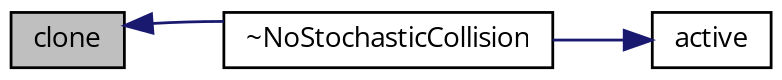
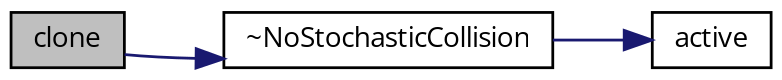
edge "~NoStochasticCollision" -> "clone": reversed
